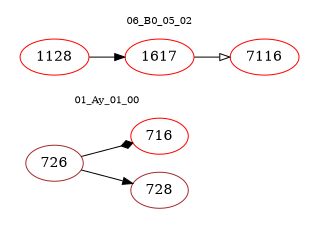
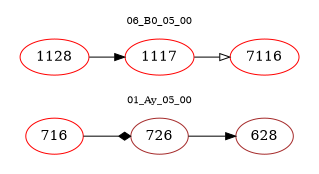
cluster "06_B0_05_02": label "06_B0_05_02" -> "06_B0_05_00"
node "1617": label "1617" -> "1117"
cluster "01_Ay_01_00": label "01_Ay_01_00" -> "01_Ay_05_00"
edge "726" -> "716": reversed
node "728": label "728" -> "628"
